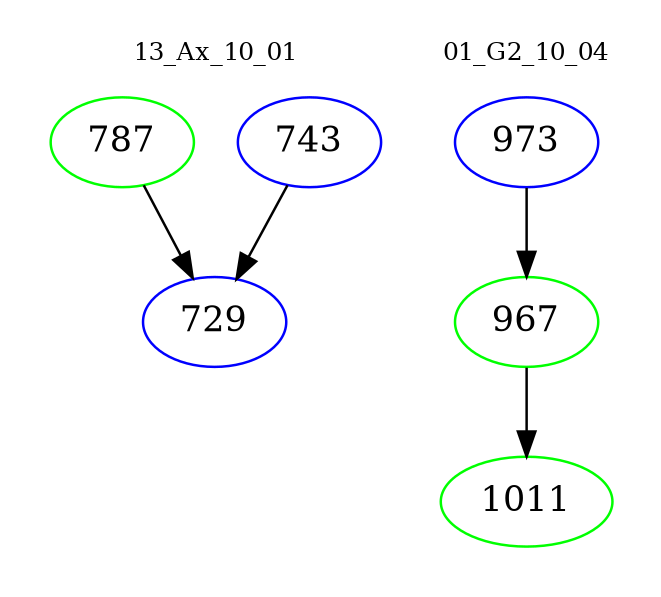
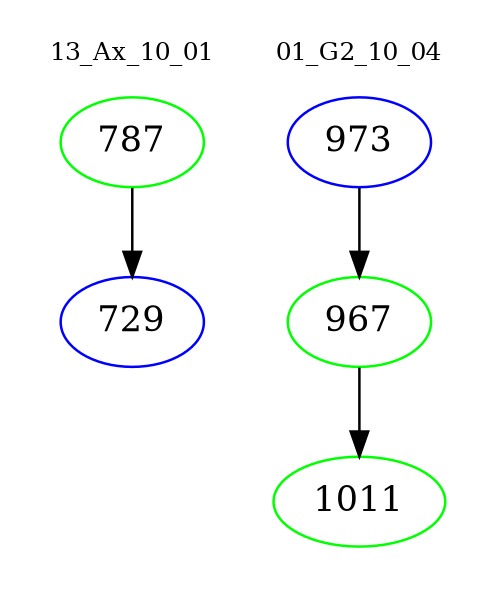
node "743": removed
